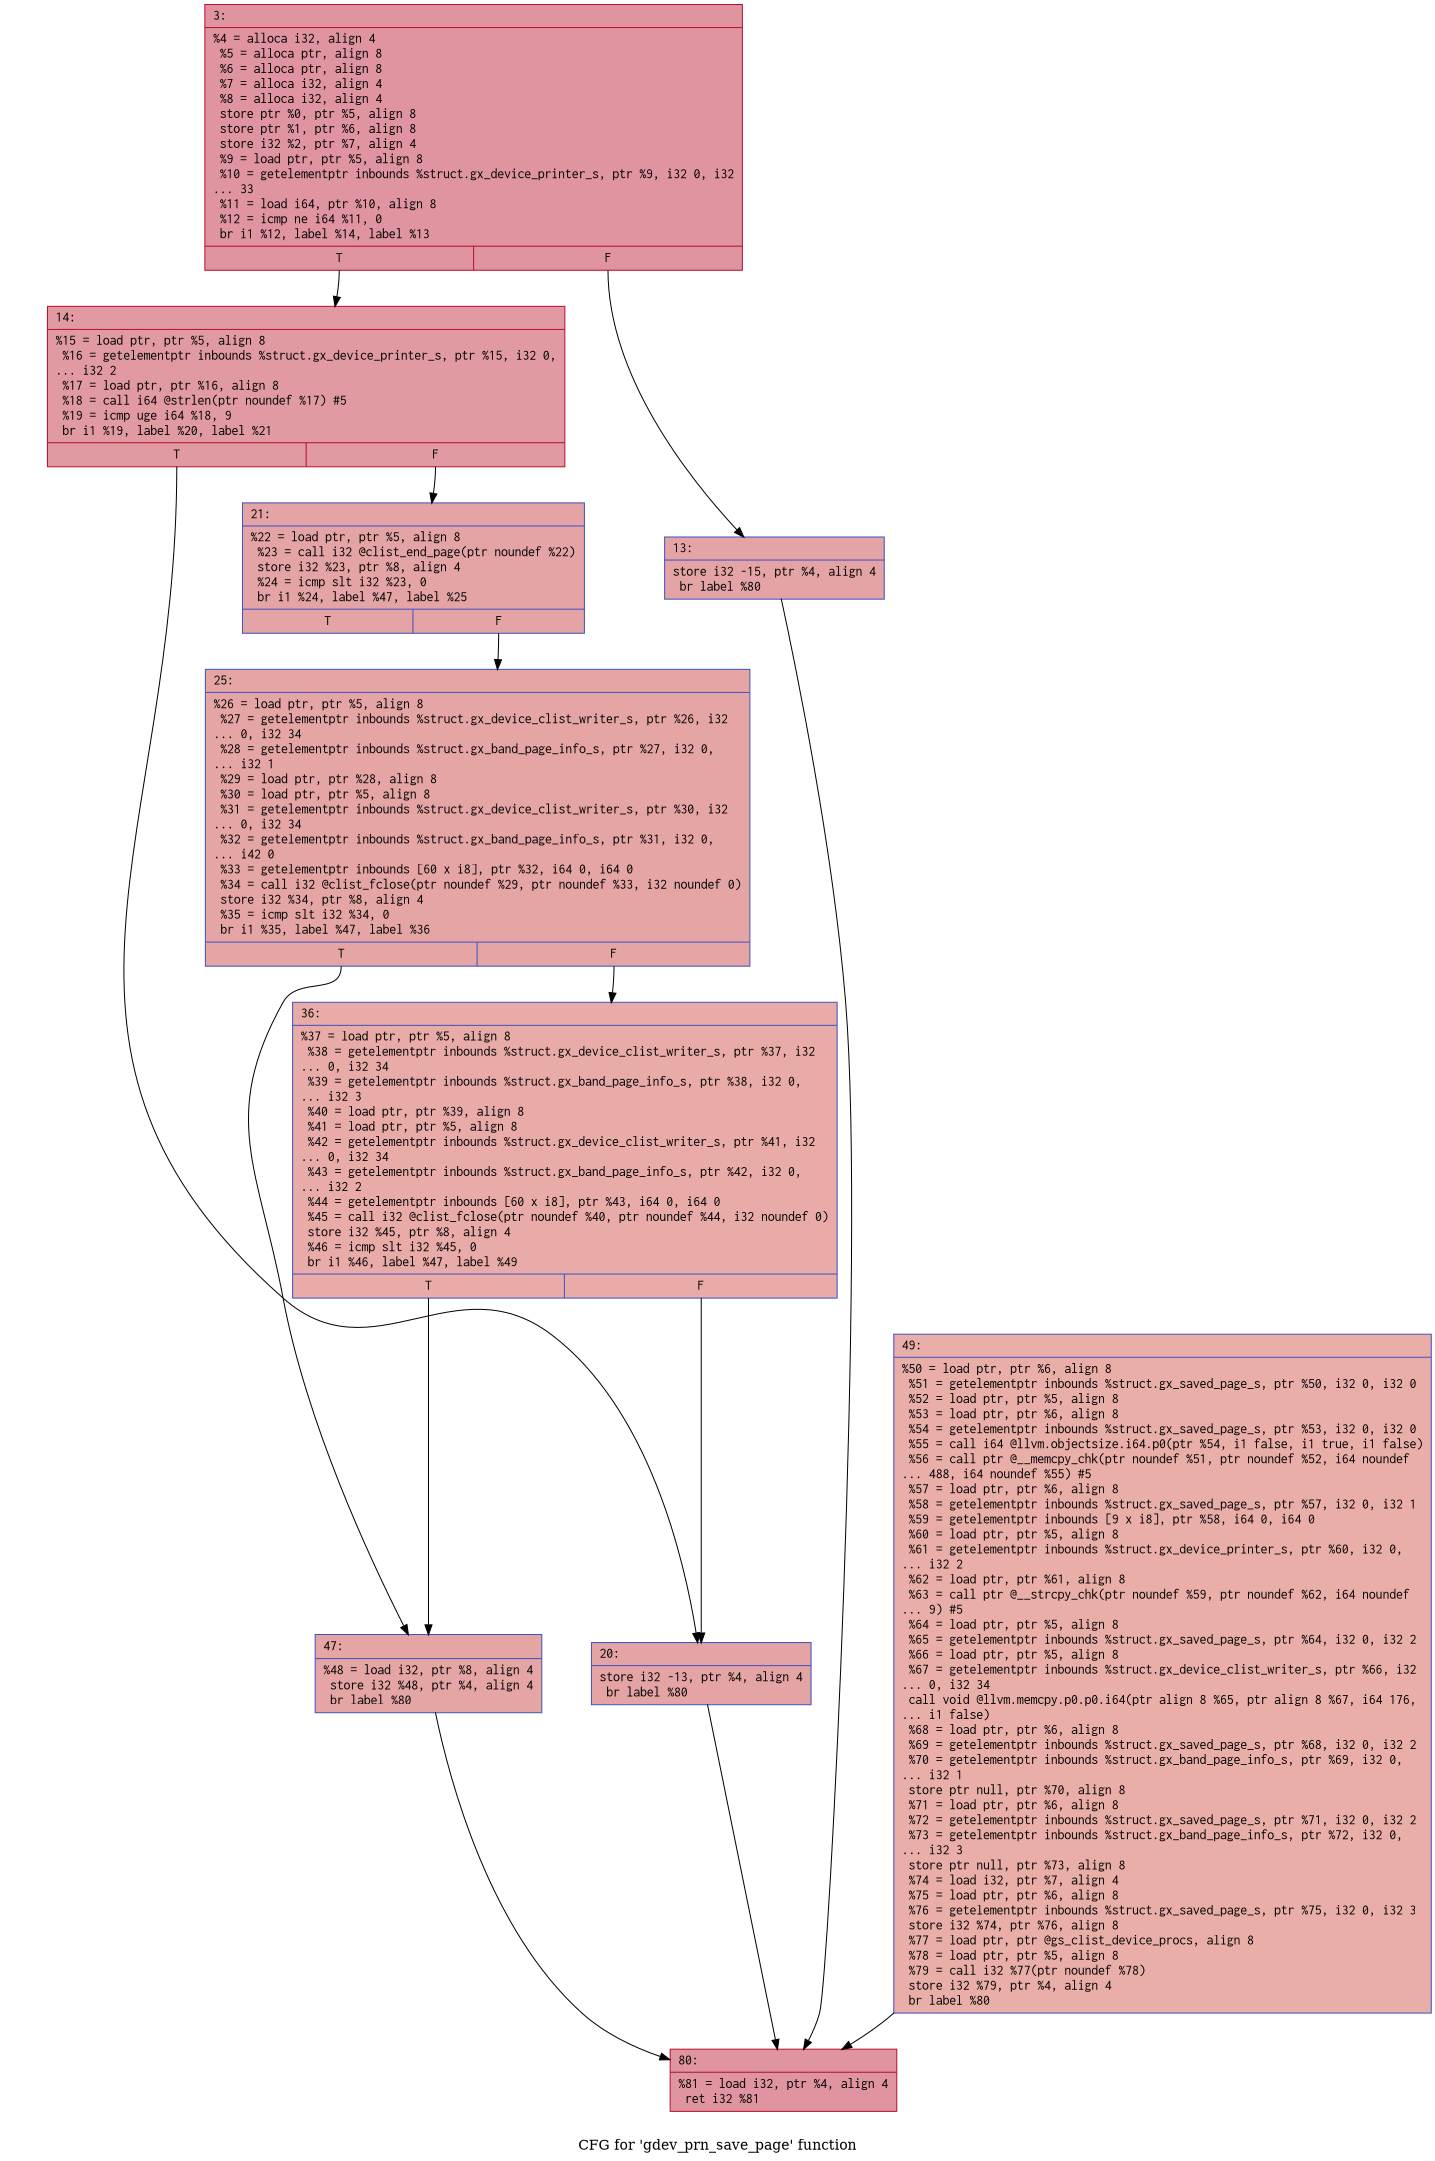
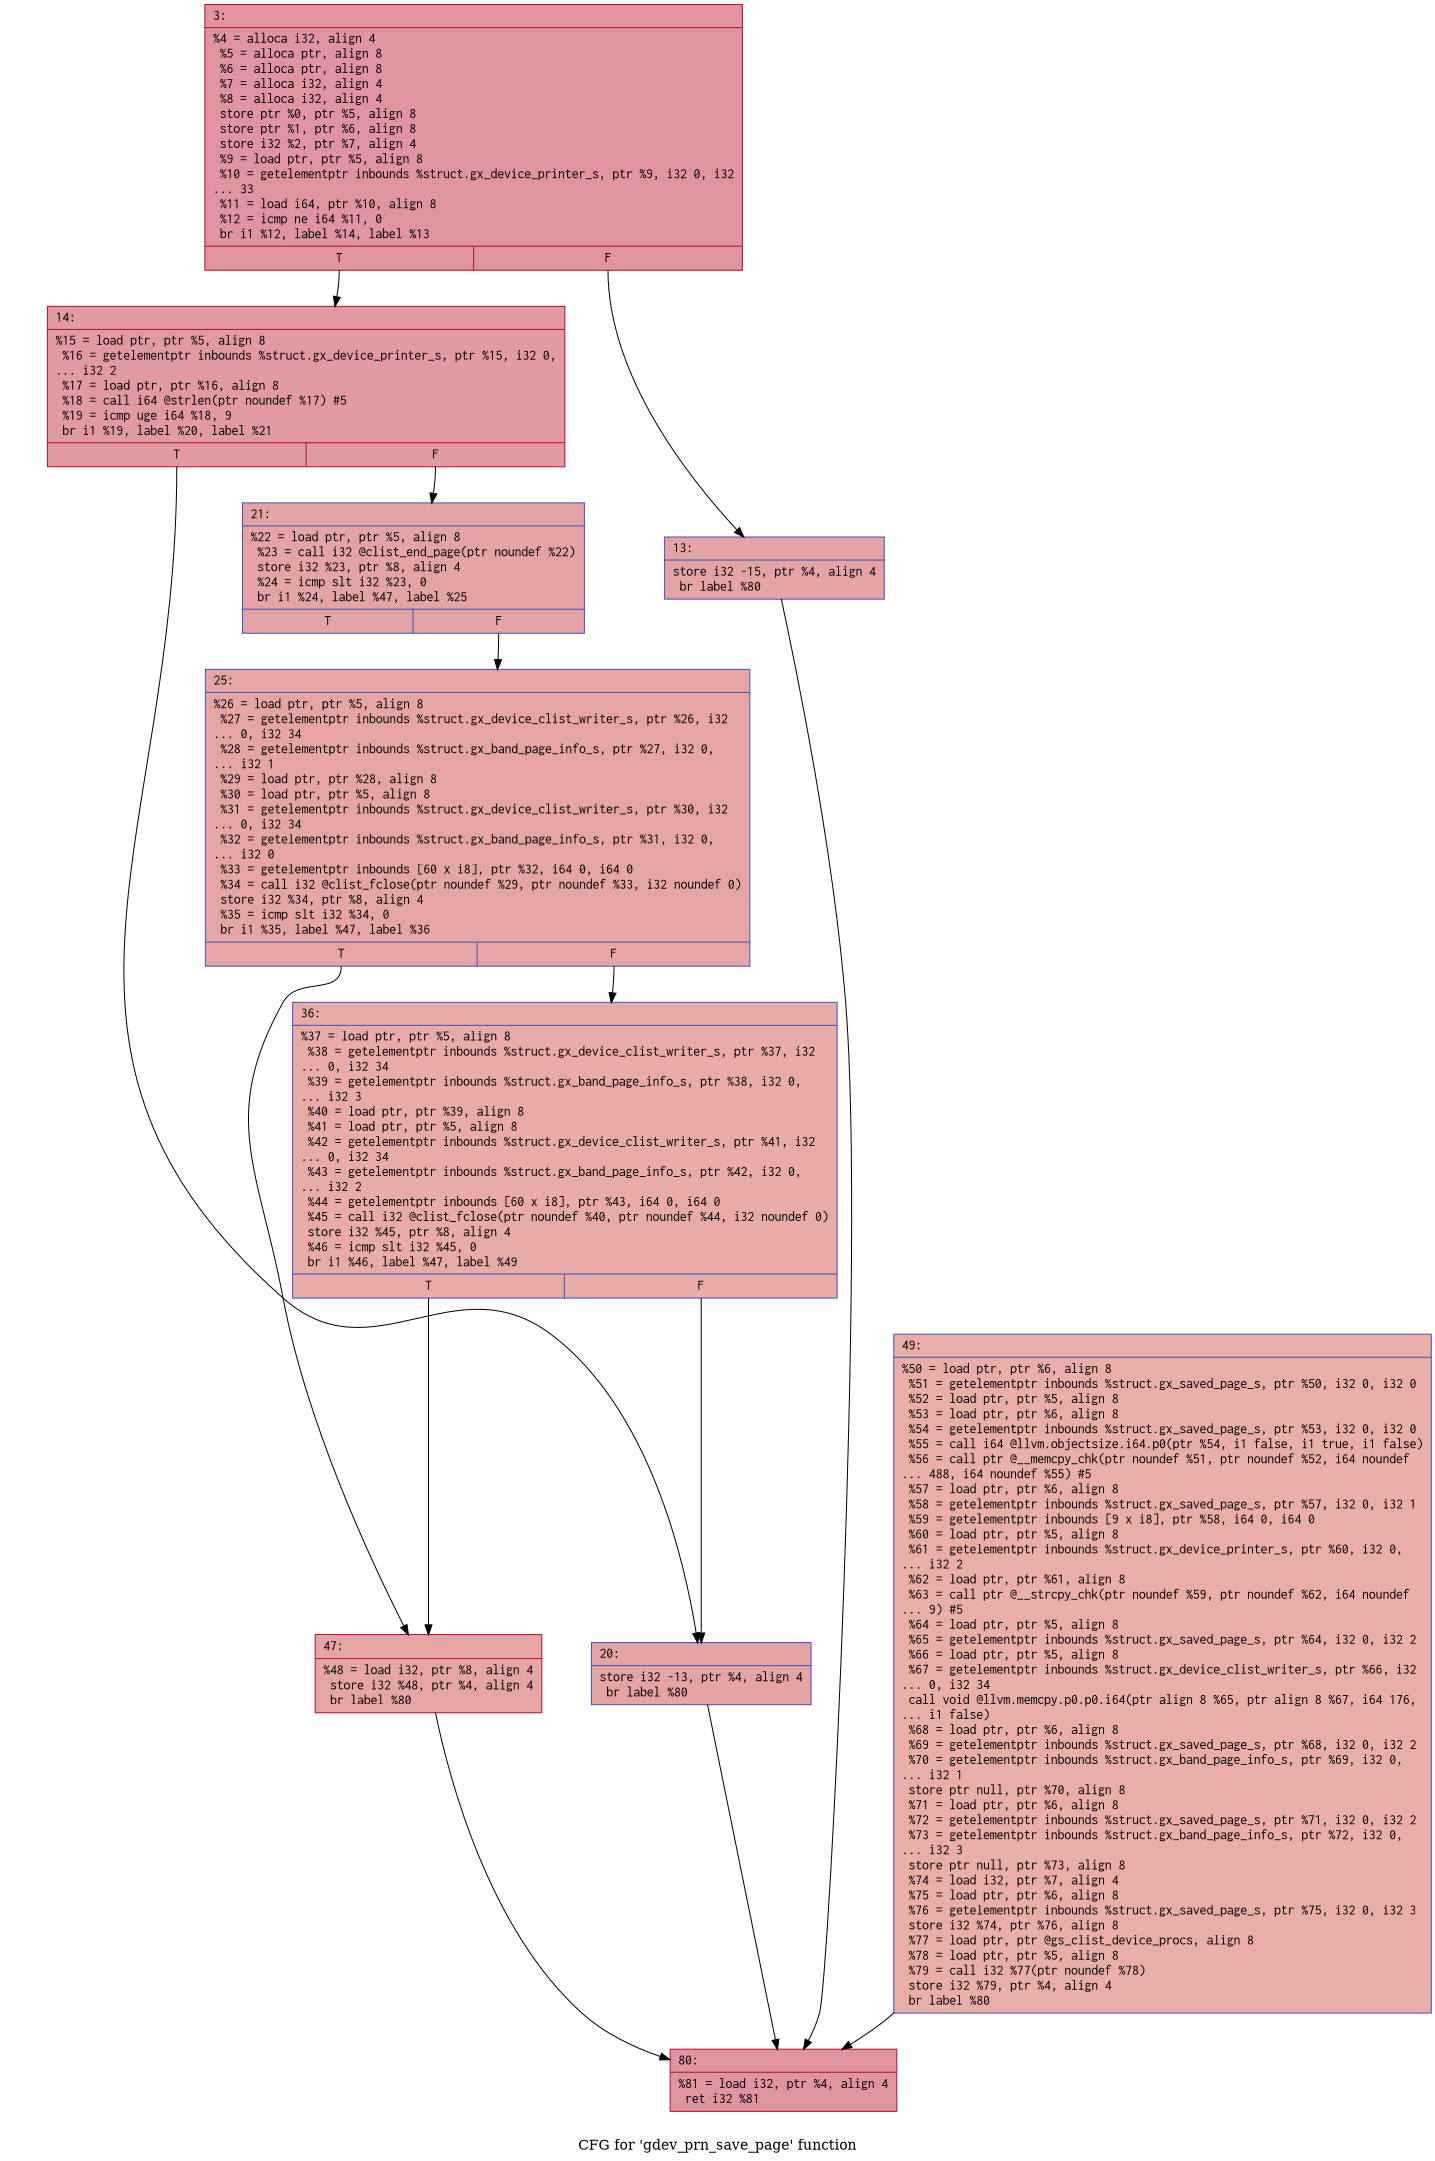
node "25:": text "... i42 0" -> "... i32 0"
node "47:": color #3d50c3ff -> #b70d28ff
